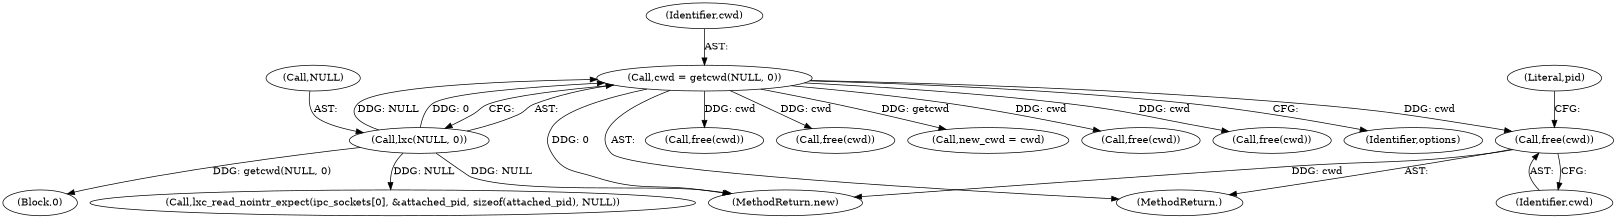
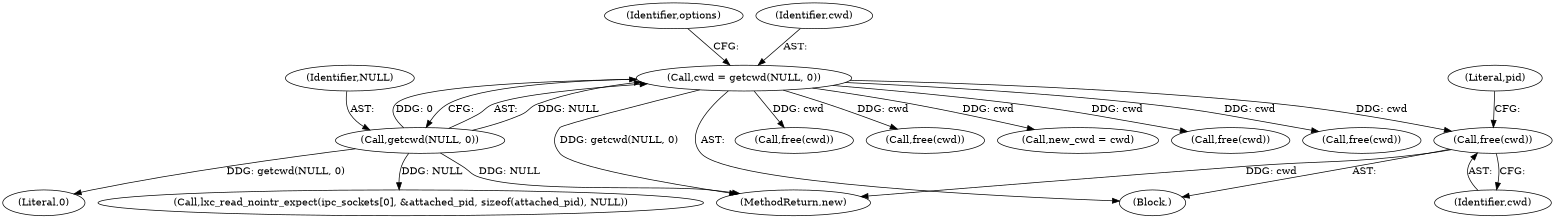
node "(Call,NULL)": label "(Call,NULL)" -> "(Identifier,NULL)"
edge "(Call,cwd = getcwd(NULL, 0))" -> "(Identifier,options)": reversed
edge "(Call,cwd = getcwd(NULL, 0))" -> "(Call,new_cwd = cwd)": label "DDG: getcwd" -> "DDG: cwd"
node "(Call,lxc(NULL, 0))": label "(Call,lxc(NULL, 0))" -> "(Call,getcwd(NULL, 0))"
edge "(Call,cwd = getcwd(NULL, 0))" -> "(MethodReturn,new)": label "DDG: 0" -> "DDG: getcwd(NULL, 0)"
node "(Block,0)": label "(Block,0)" -> "(Literal,0)"
node "(MethodReturn,)": label "(MethodReturn,)" -> "(Block,)"
